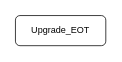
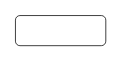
node "Upgrade_EOT": removed
